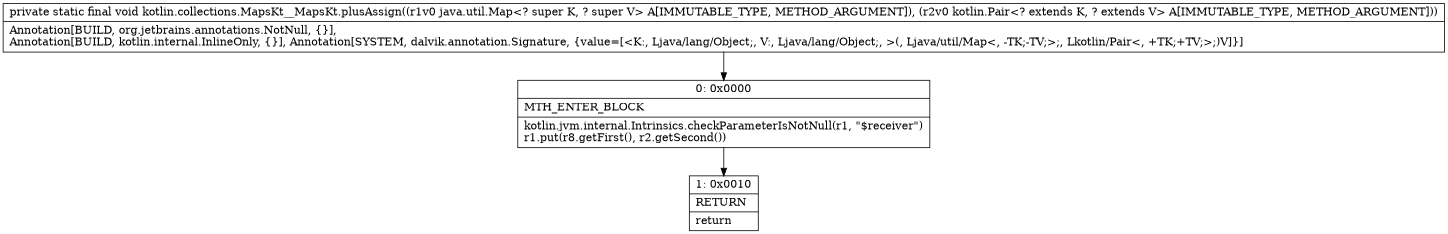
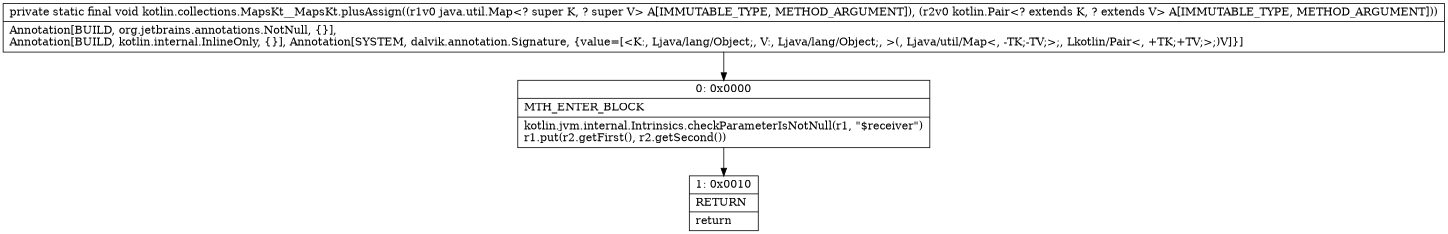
node "0: 0x0000": text "r1.put(r8.getFirst(), r2.getSecond())" -> "r1.put(r2.getFirst(), r2.getSecond())"
